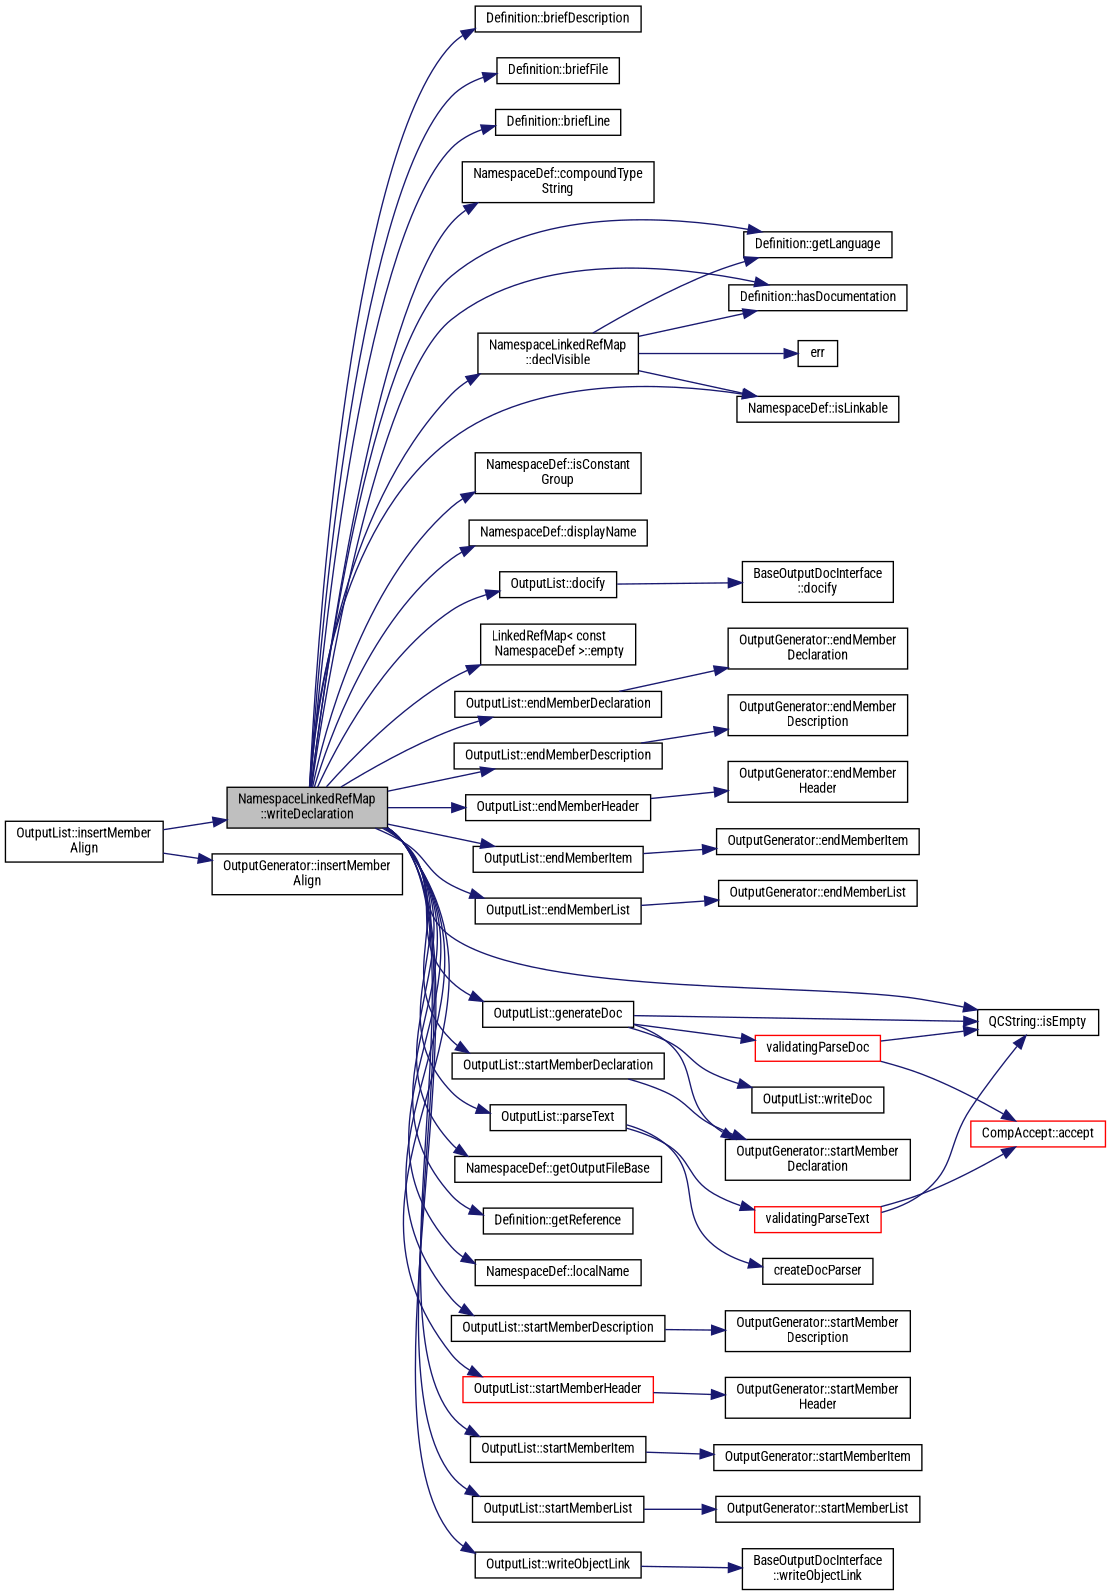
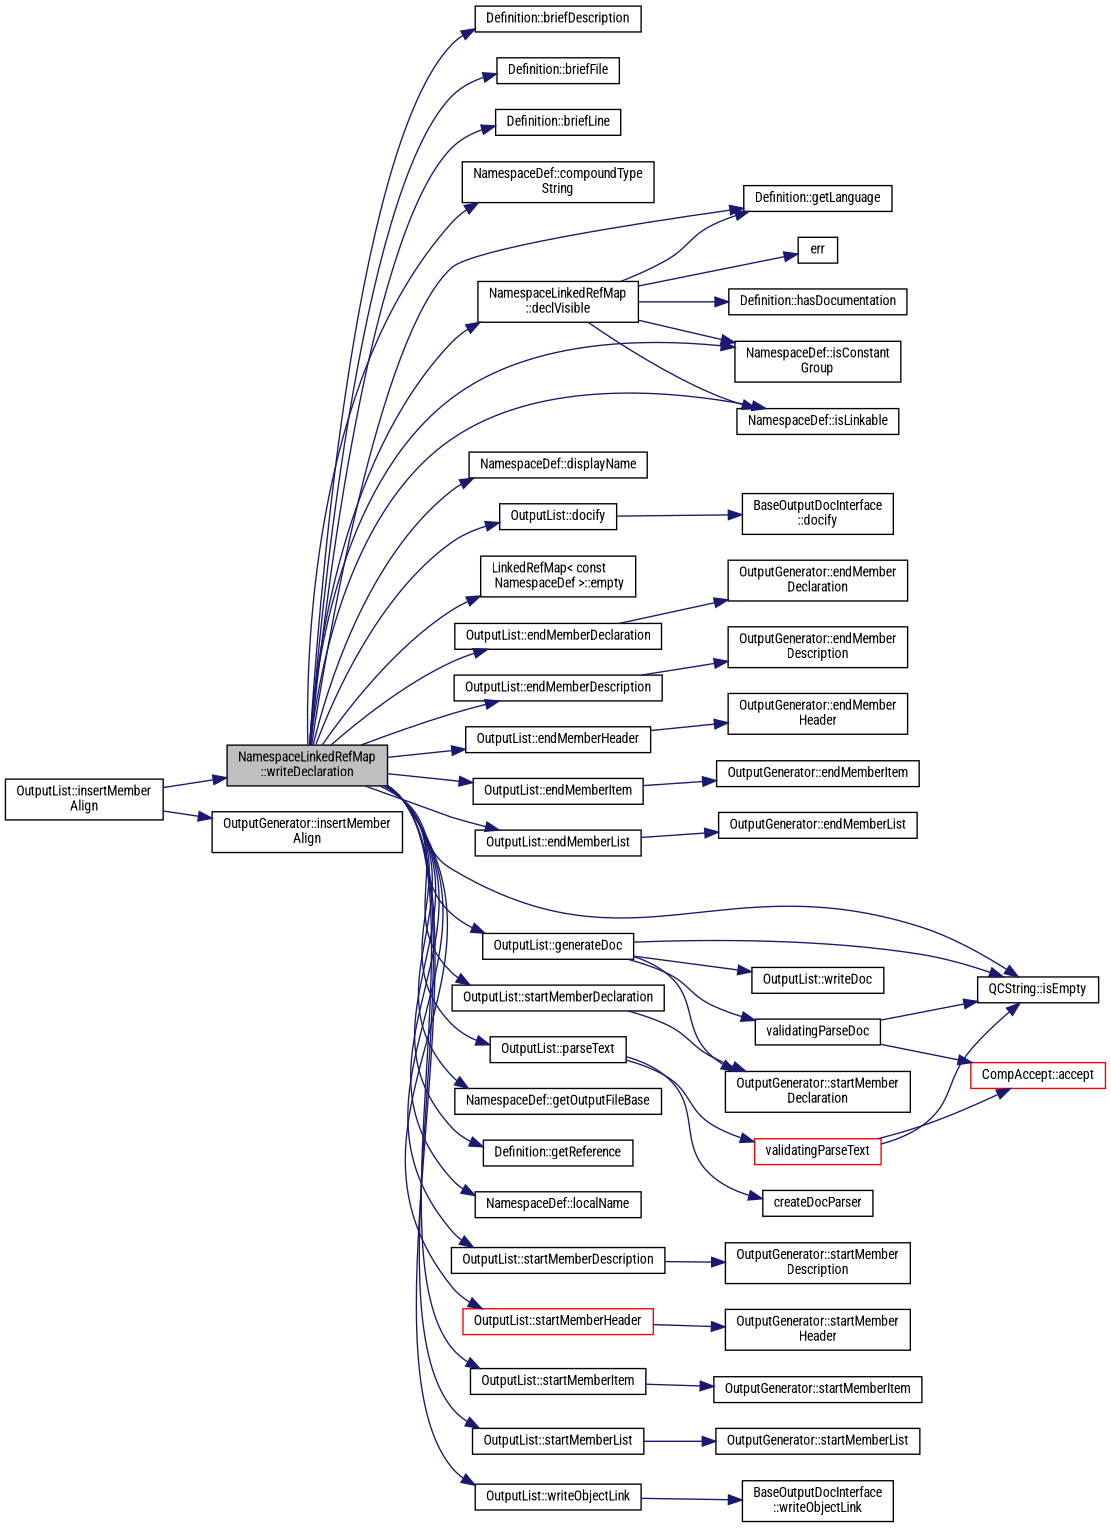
edge "NamespaceLinkedRefMap ::declVisible" -> "NamespaceDef::isConstant Group": added
edge "NamespaceLinkedRefMap ::writeDeclaration" -> "Definition::hasDocumentation": removed
node "validatingParseDoc": color red -> black
